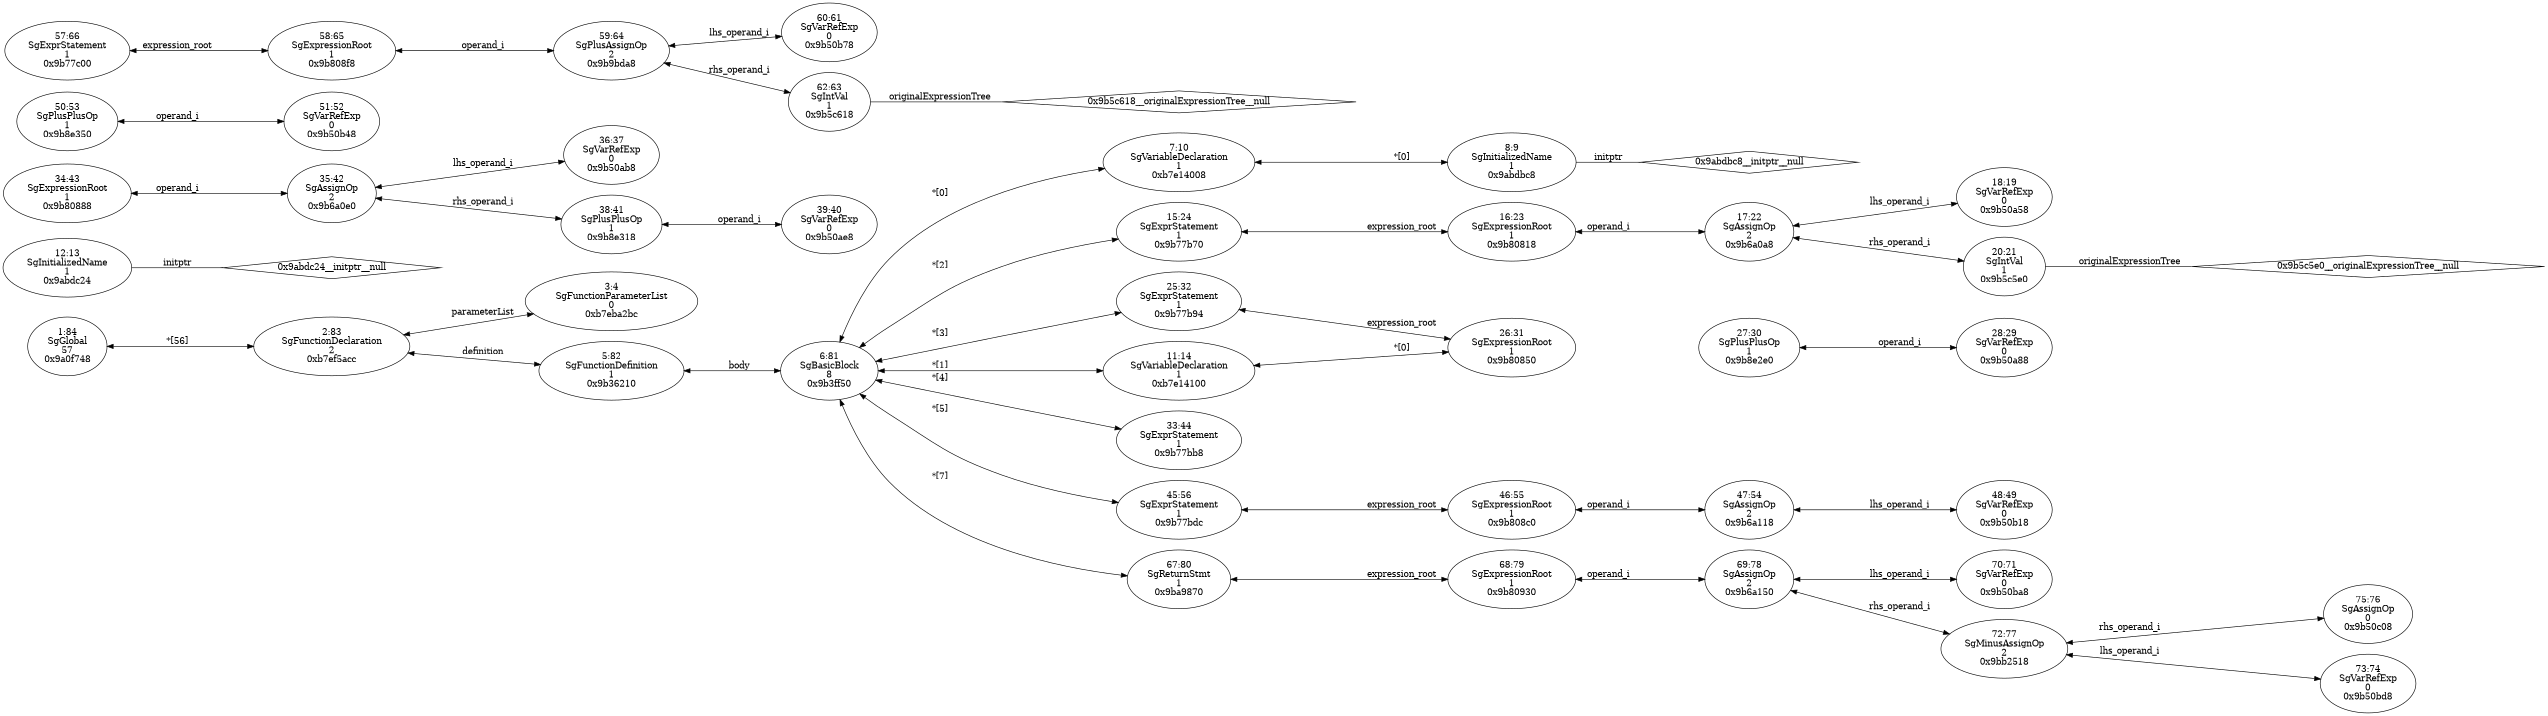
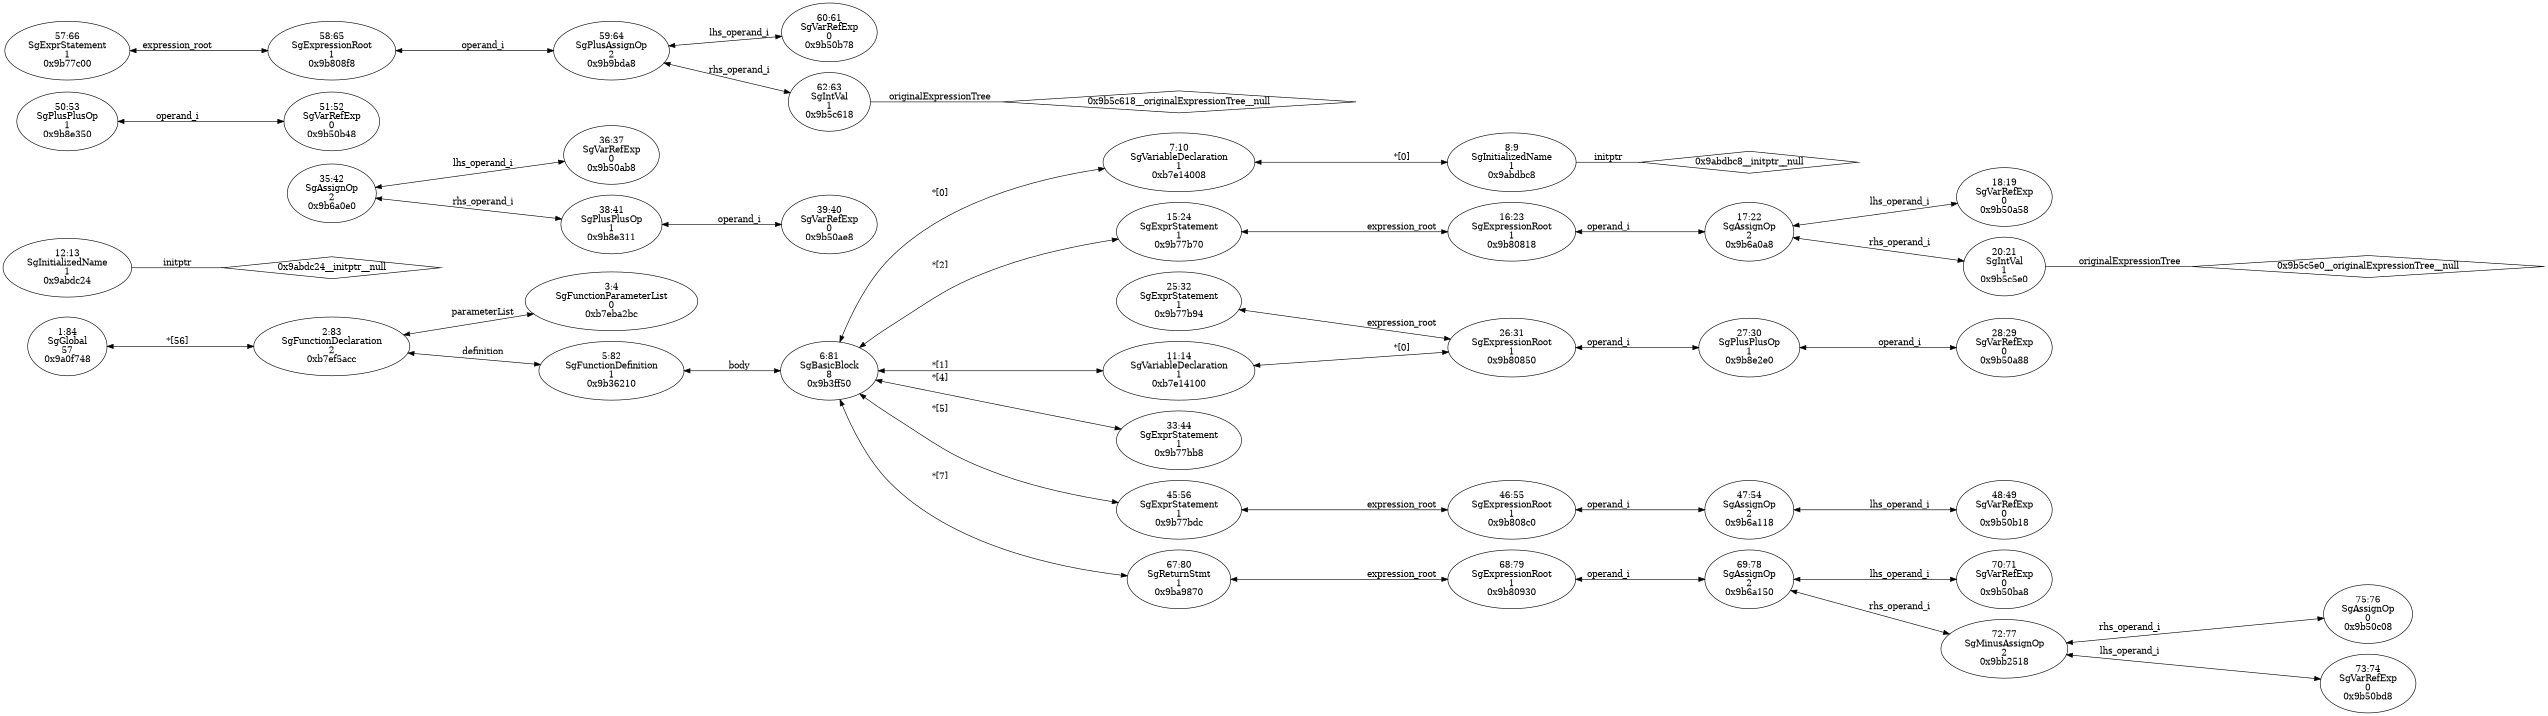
node "34:43 SgExpressionRoot 1 0x9b80888": removed
node "38:41 SgPlusPlusOp 1 0x9b8e318": label "38:41 SgPlusPlusOp 1 0x9b8e318" -> "38:41 SgPlusPlusOp 1 0x9b8e311"
edge "25:32 SgExprStatement 1 0x9b77b94" -- "6:81 SgBasicBlock 8 0x9b3ff50": removed, label "*[3]"
edge "26:31 SgExpressionRoot 1 0x9b80850" -- "27:30 SgPlusPlusOp 1 0x9b8e2e0": added, label "operand_i"
